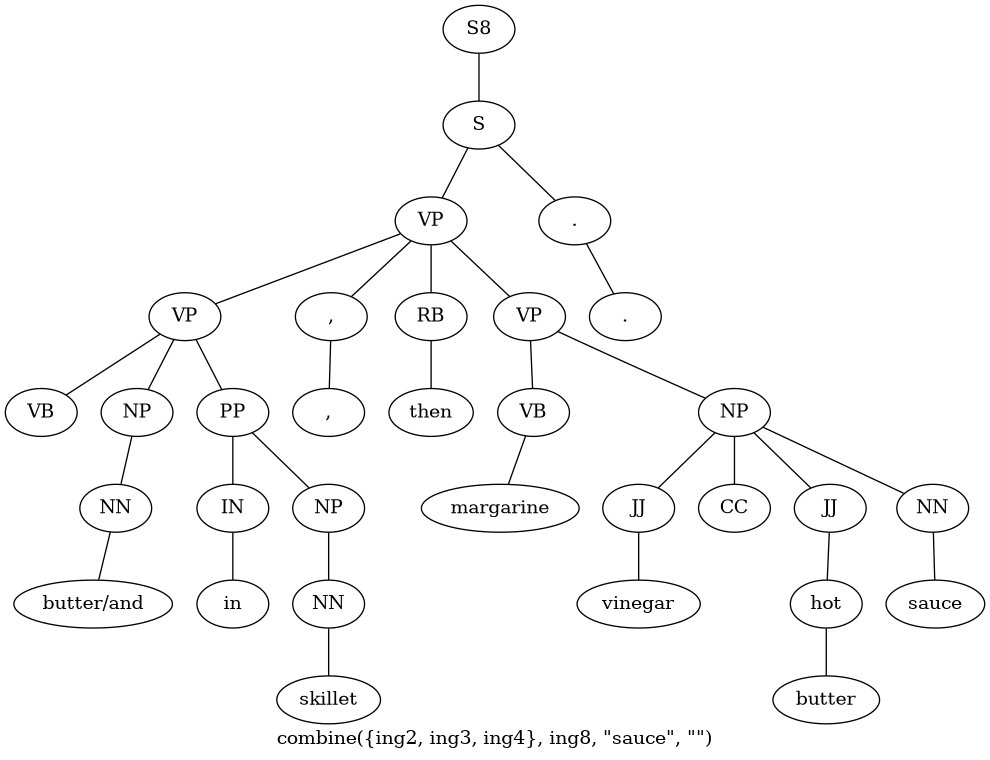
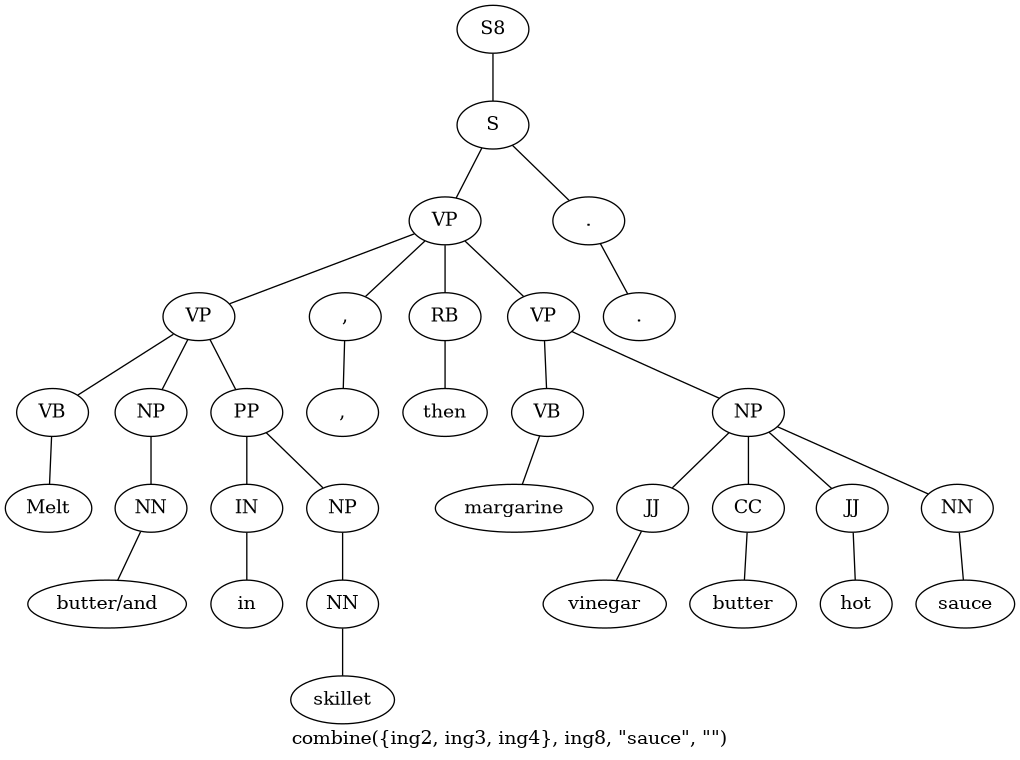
node "Melt": added
edge "hot" -- "butter": now "CC" -- "butter"
